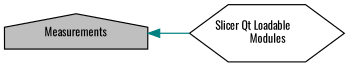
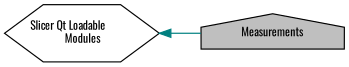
edge "Slicer Qt Loadable Modules" -> "Measurements": reversed
